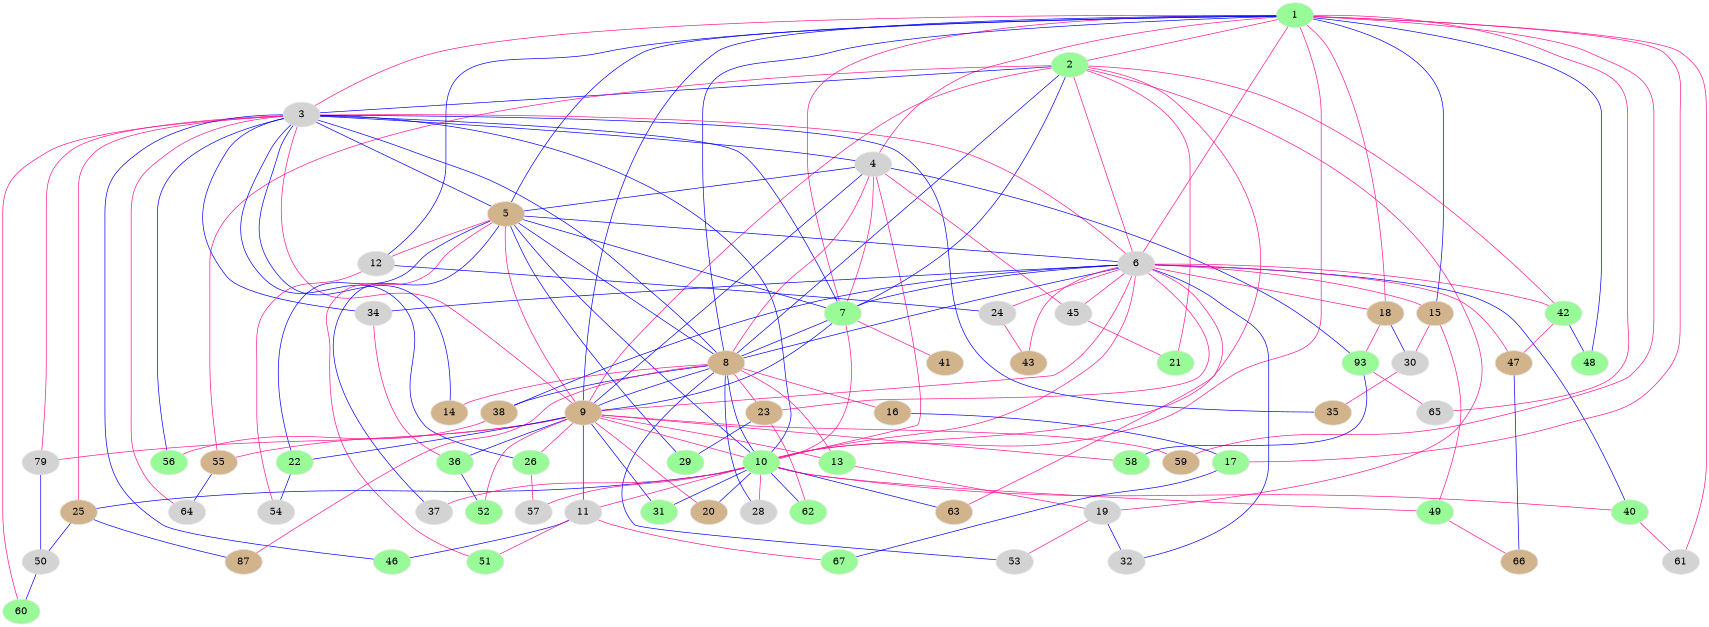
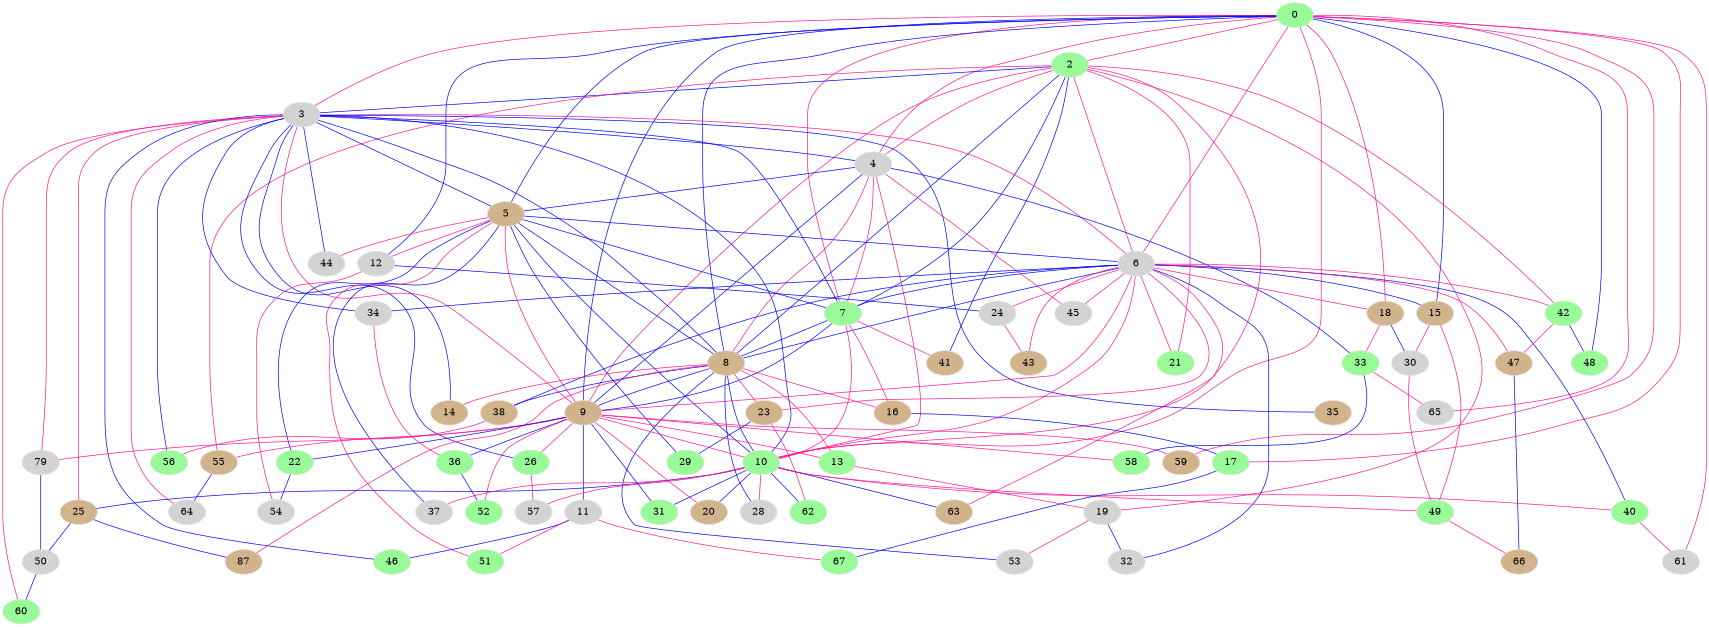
node "1": label "1" -> "0"
edge "2" -- "4": added
edge "2" -- "41": added
node "44": added
edge "6" -- "15": color deeppink -> blue
edge "45" -- "21": now "6" -- "21"
edge "7" -- "16": added
node "93": label "93" -> "33"
edge "30" -- "35": now "30" -- "49"
edge "10" -- "11": removed
